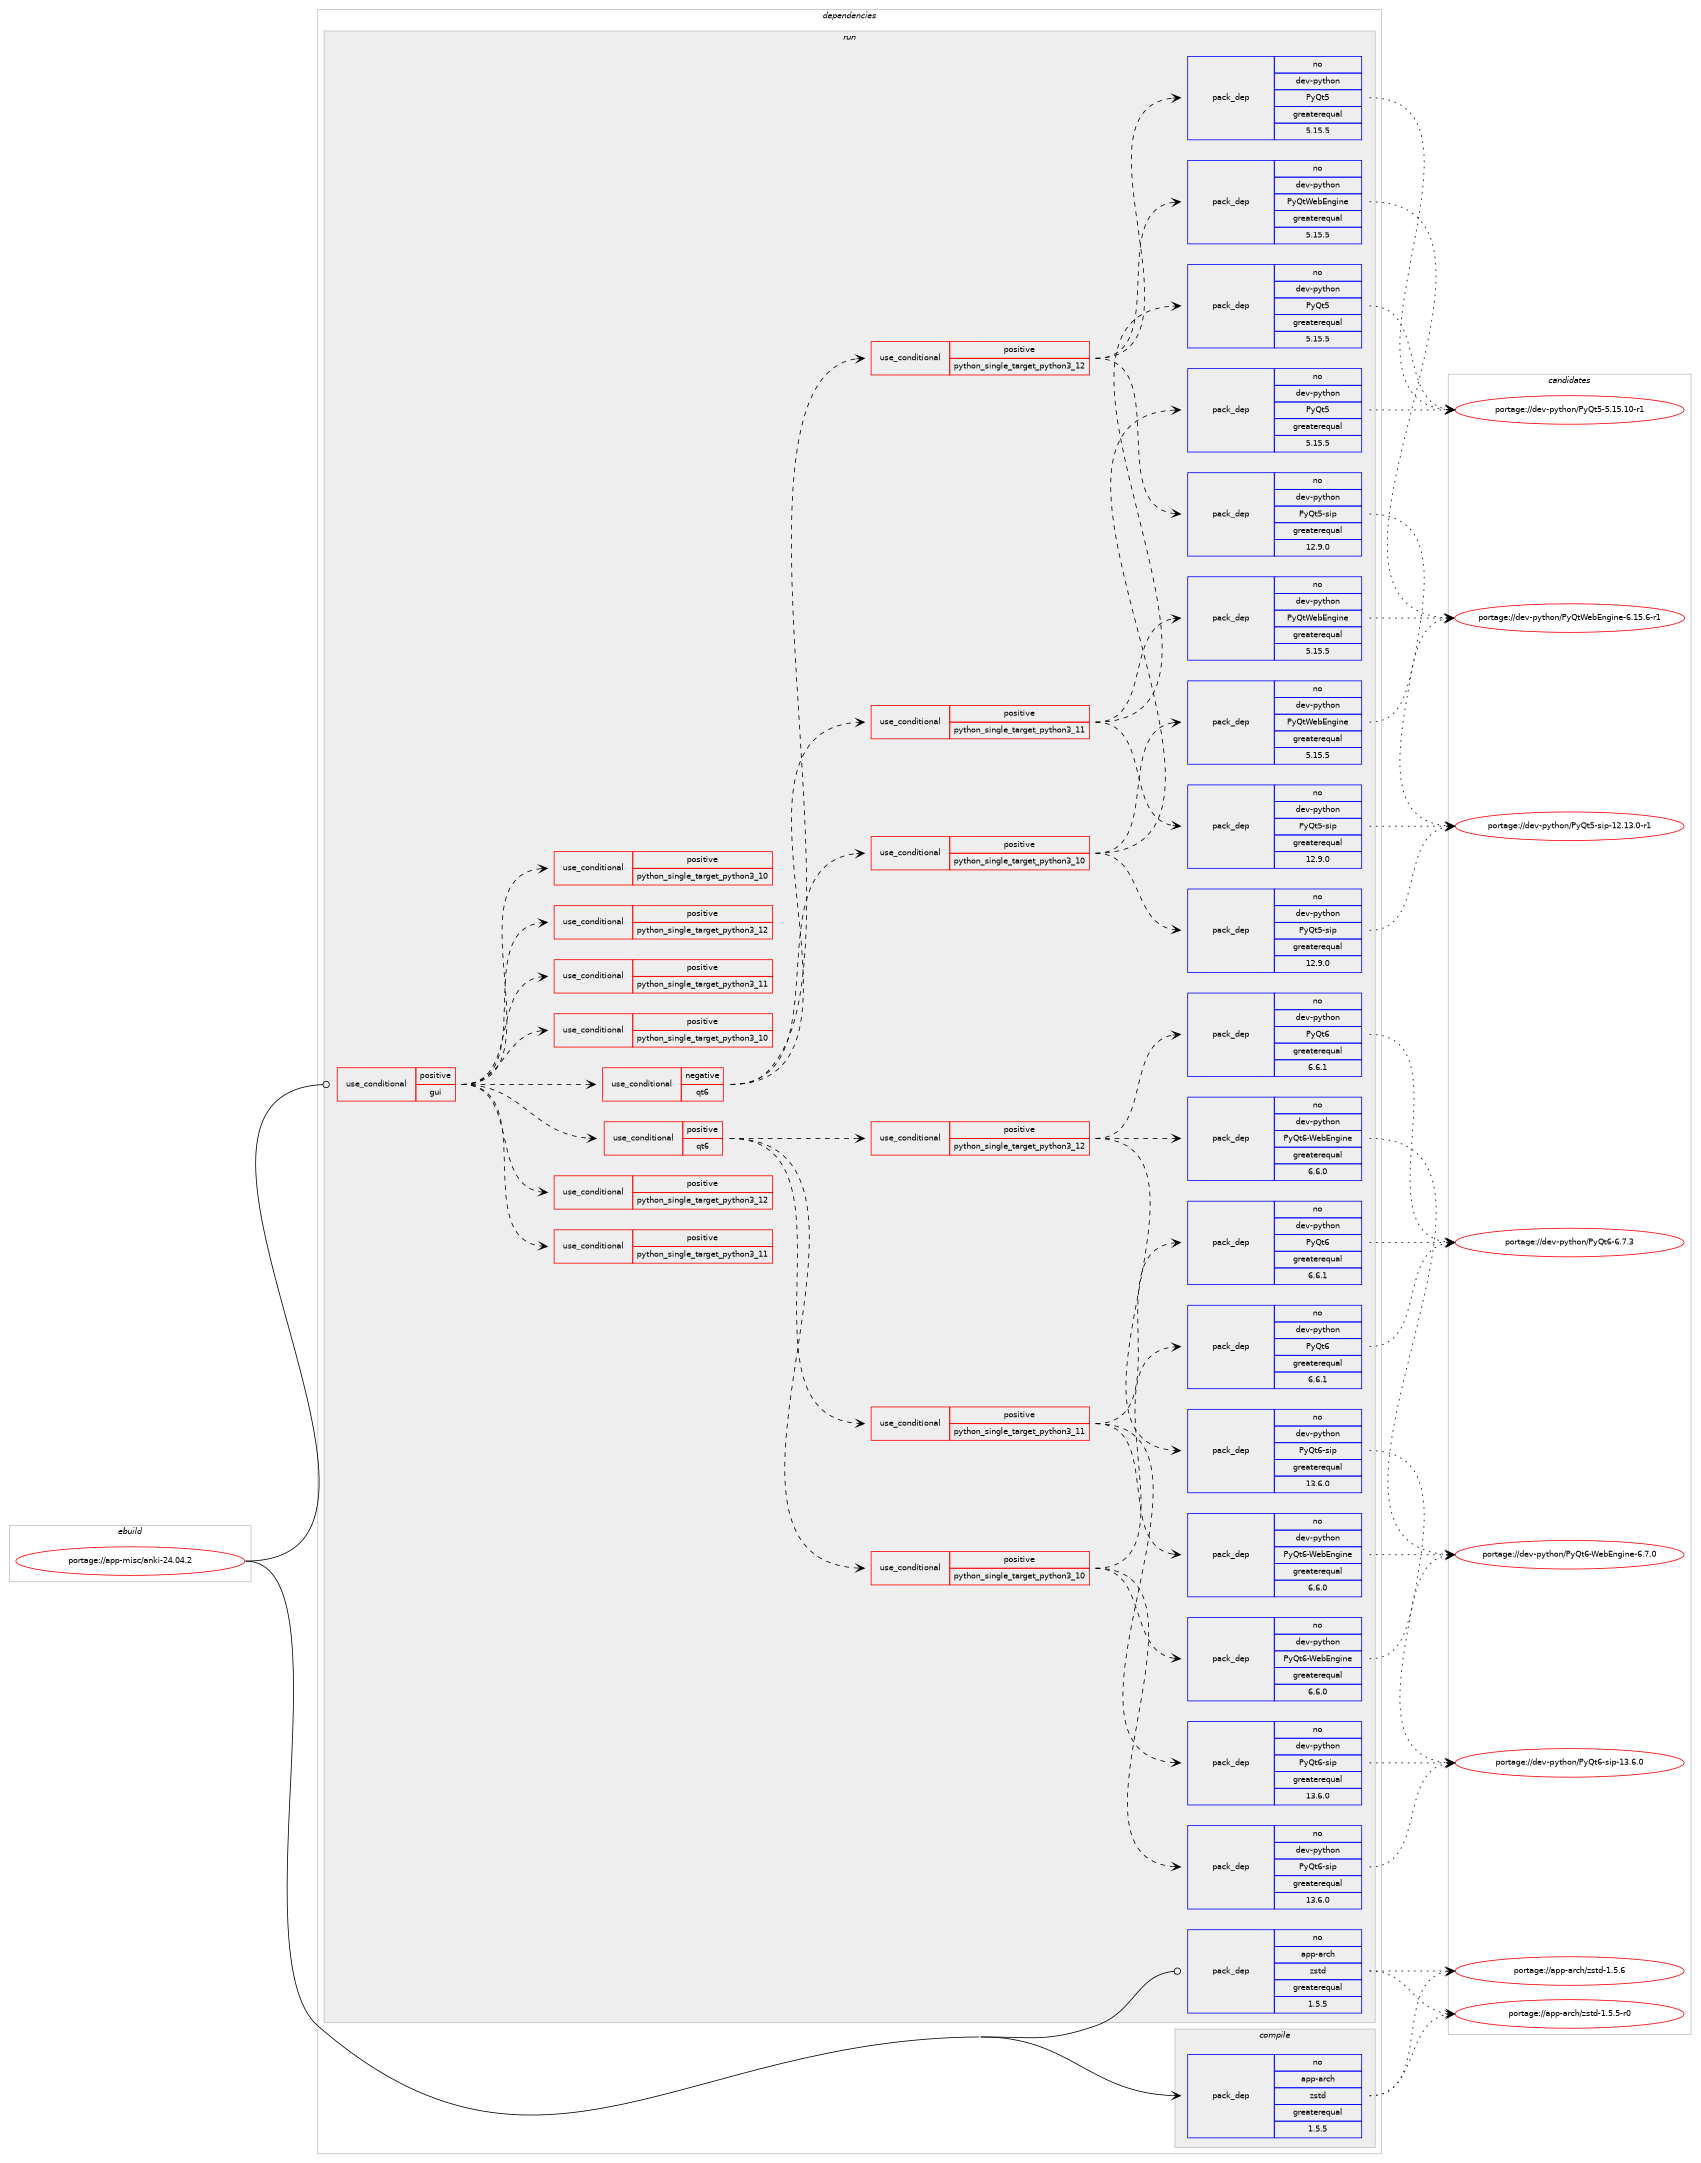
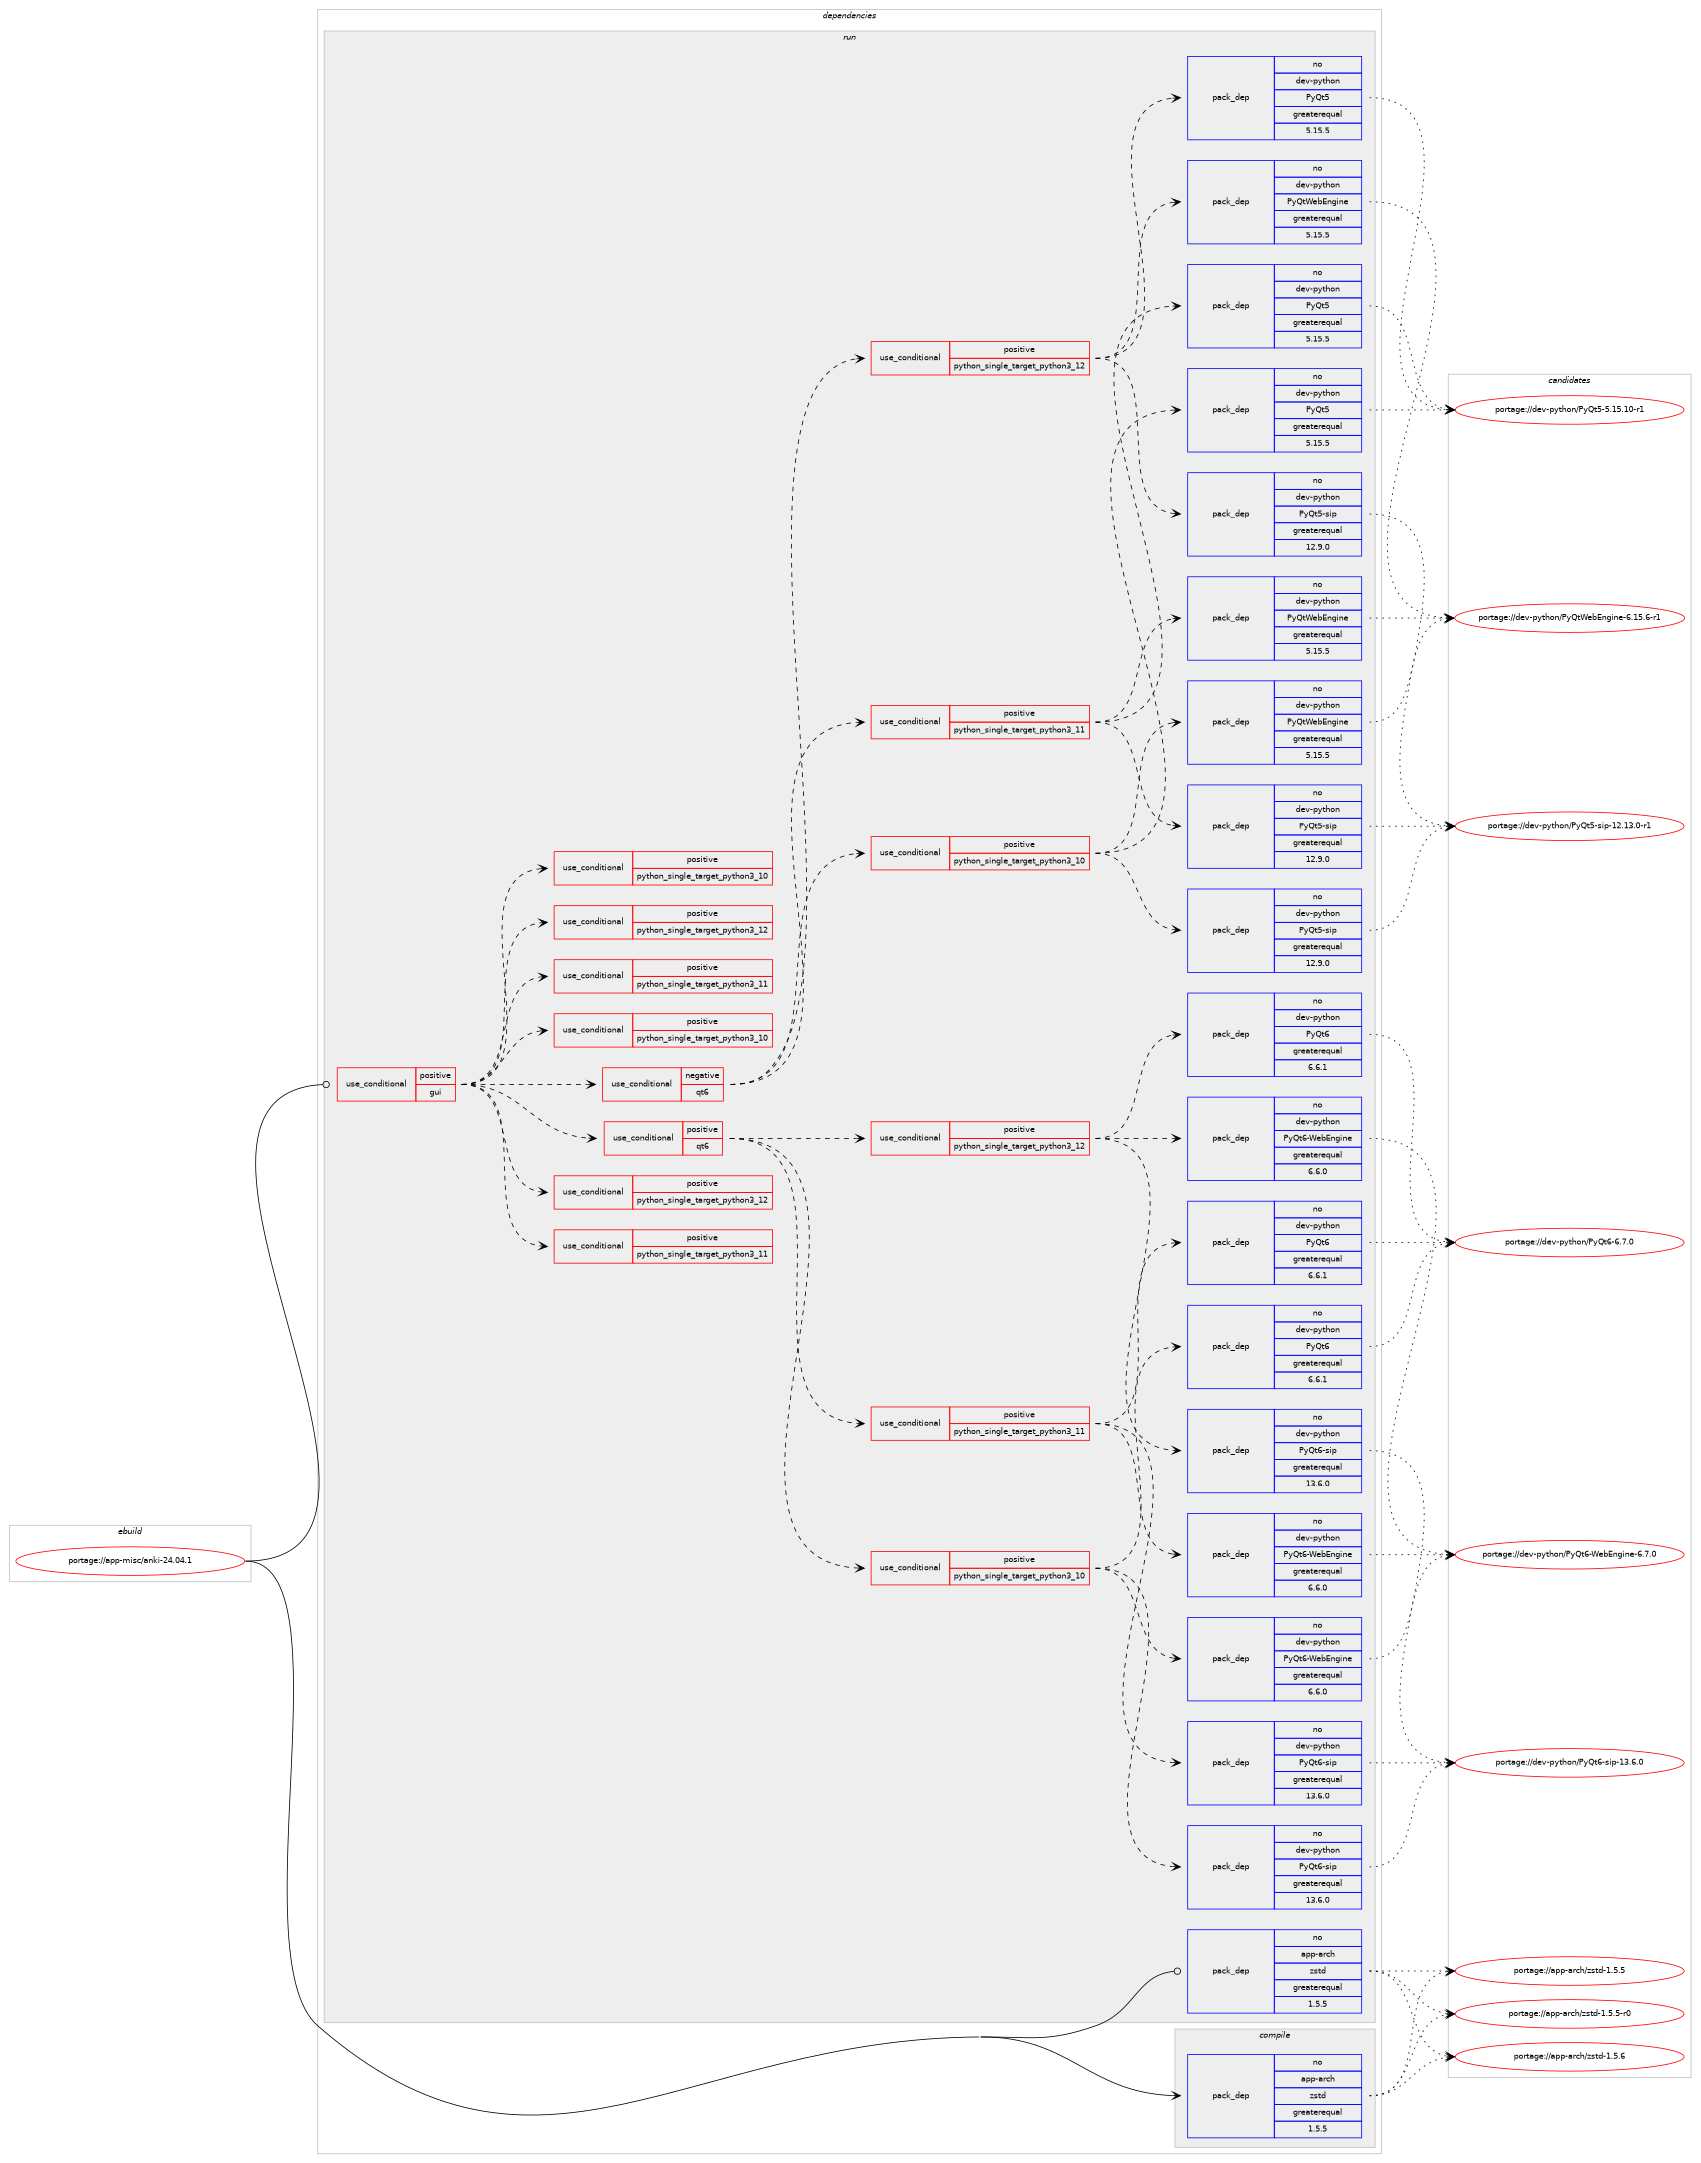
node "portage://dev-python/PyQt6-6.7.3": label "portage://dev-python/PyQt6-6.7.3" -> "portage://dev-python/PyQt6-6.7.0"
node "portage://app-misc/anki-24.04.2": label "portage://app-misc/anki-24.04.2" -> "portage://app-misc/anki-24.04.1"
node "portage://app-arch/zstd-1.5.5": added
